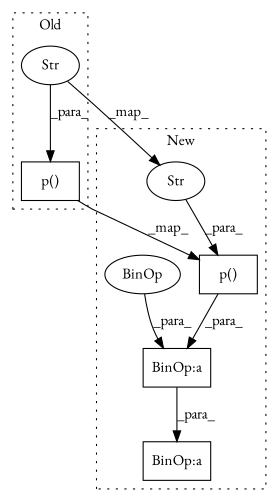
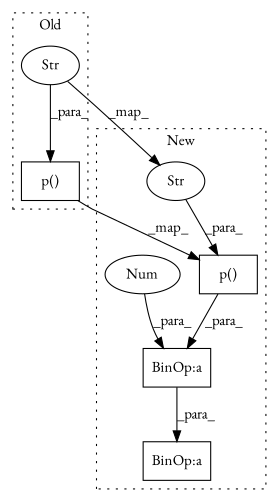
node "BinOp": label "BinOp" -> "Num"
